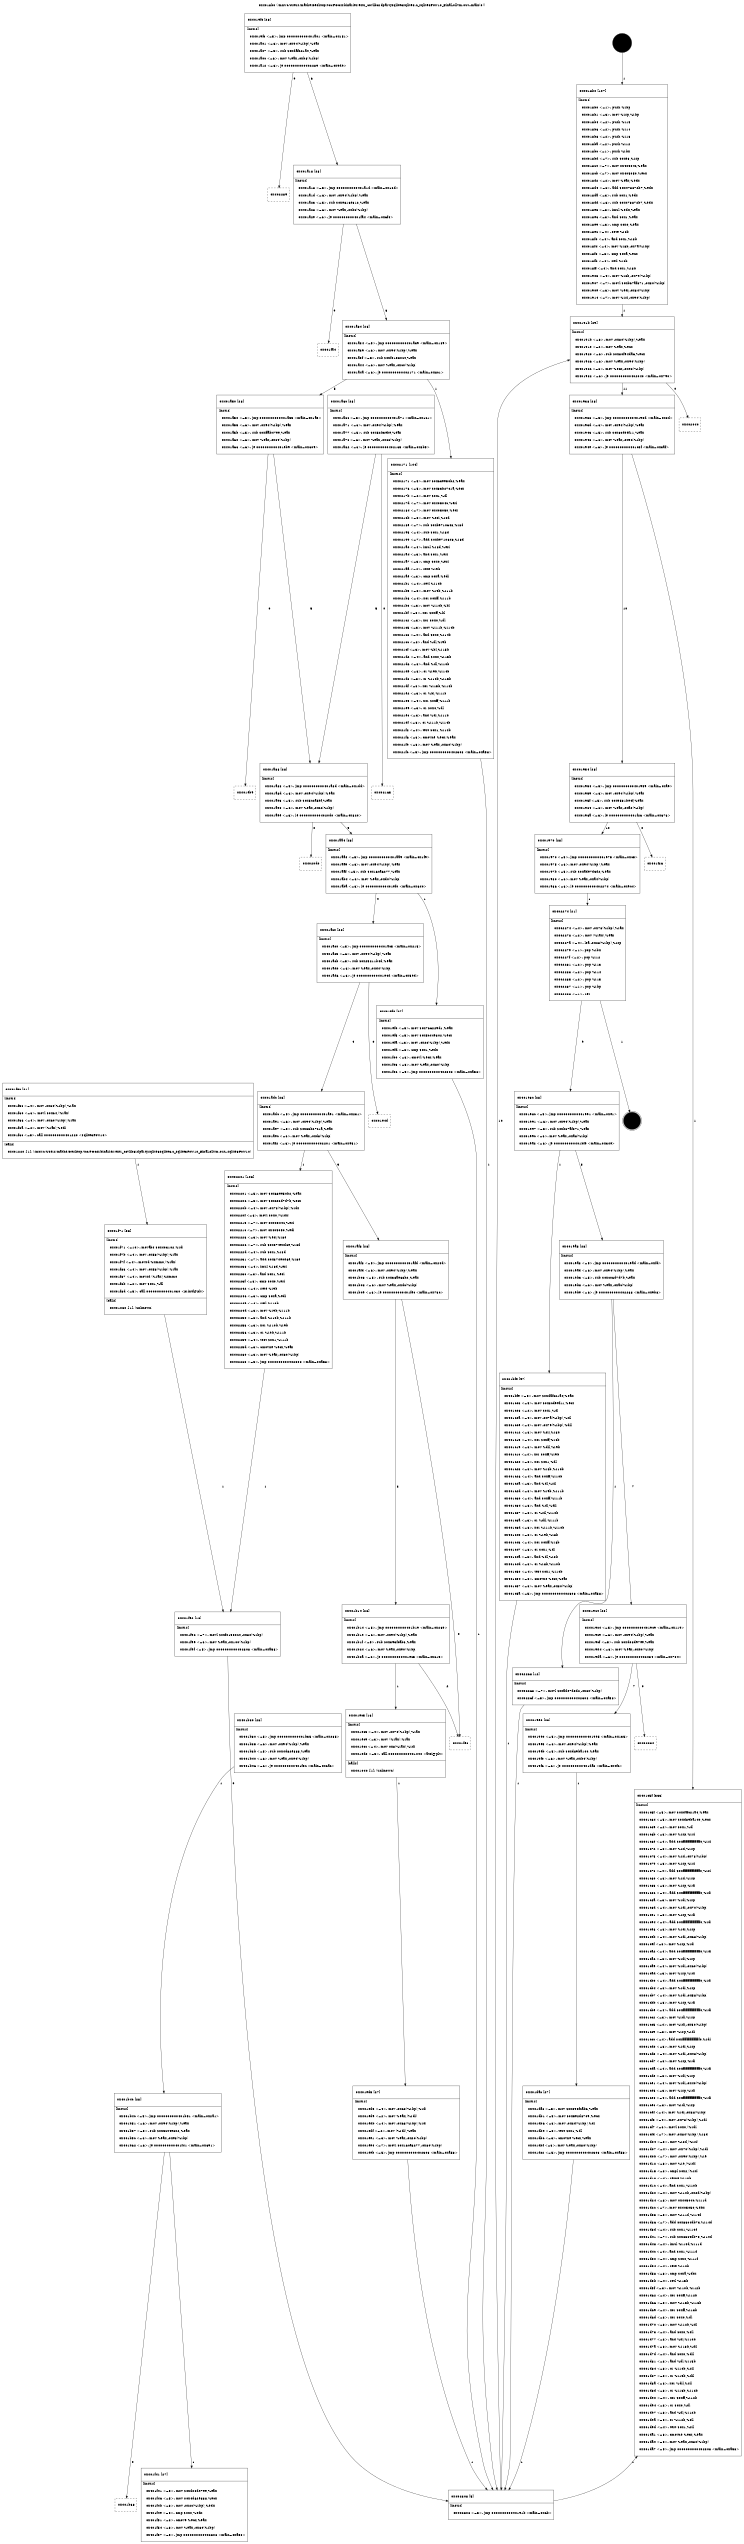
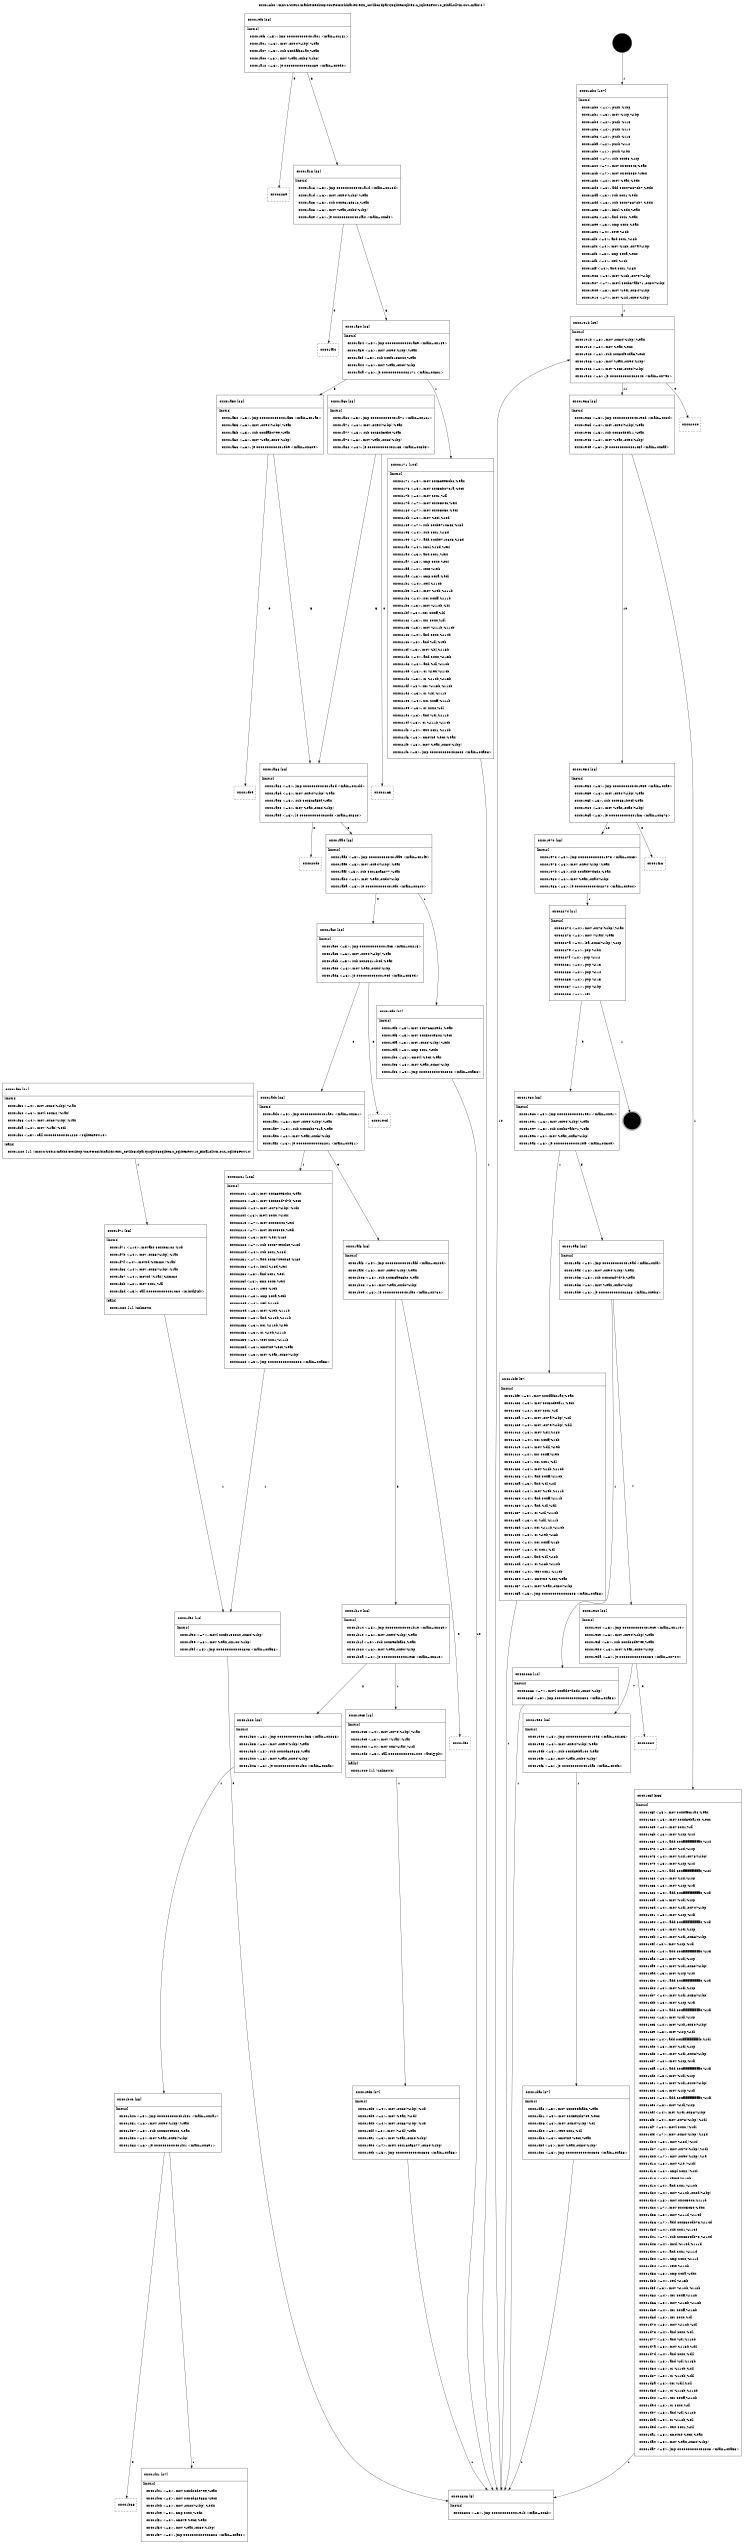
edge "0x401ef0 [27]" -> "0x402308 [5]": label " 1" -> " 10"
edge "0x401b14 [28]" -> "0x401fec": now "0x401b14 [28]" -> "0x401b30 [28]"
edge "0x402308 [5]" -> "0x401c5f [333]": reversed
